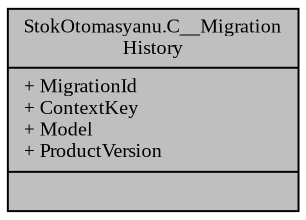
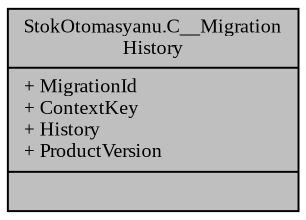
node "StokOtomasyanu.C__Migration": text "+ Model" -> "+ History"
